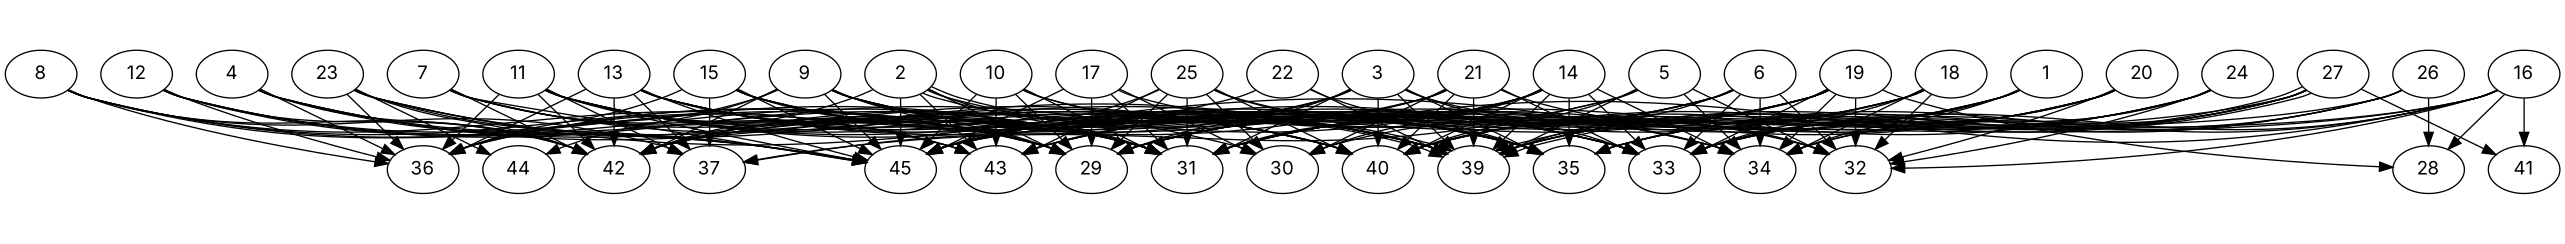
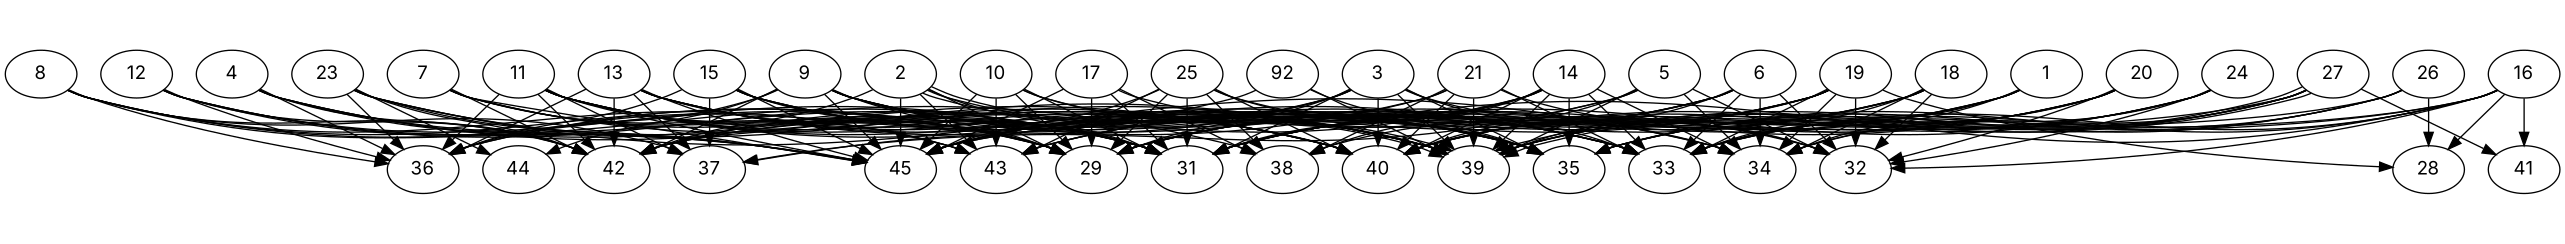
node "22": label "22" -> "92"
edge "21" -> "43": removed
node "30": label "30" -> "38"
